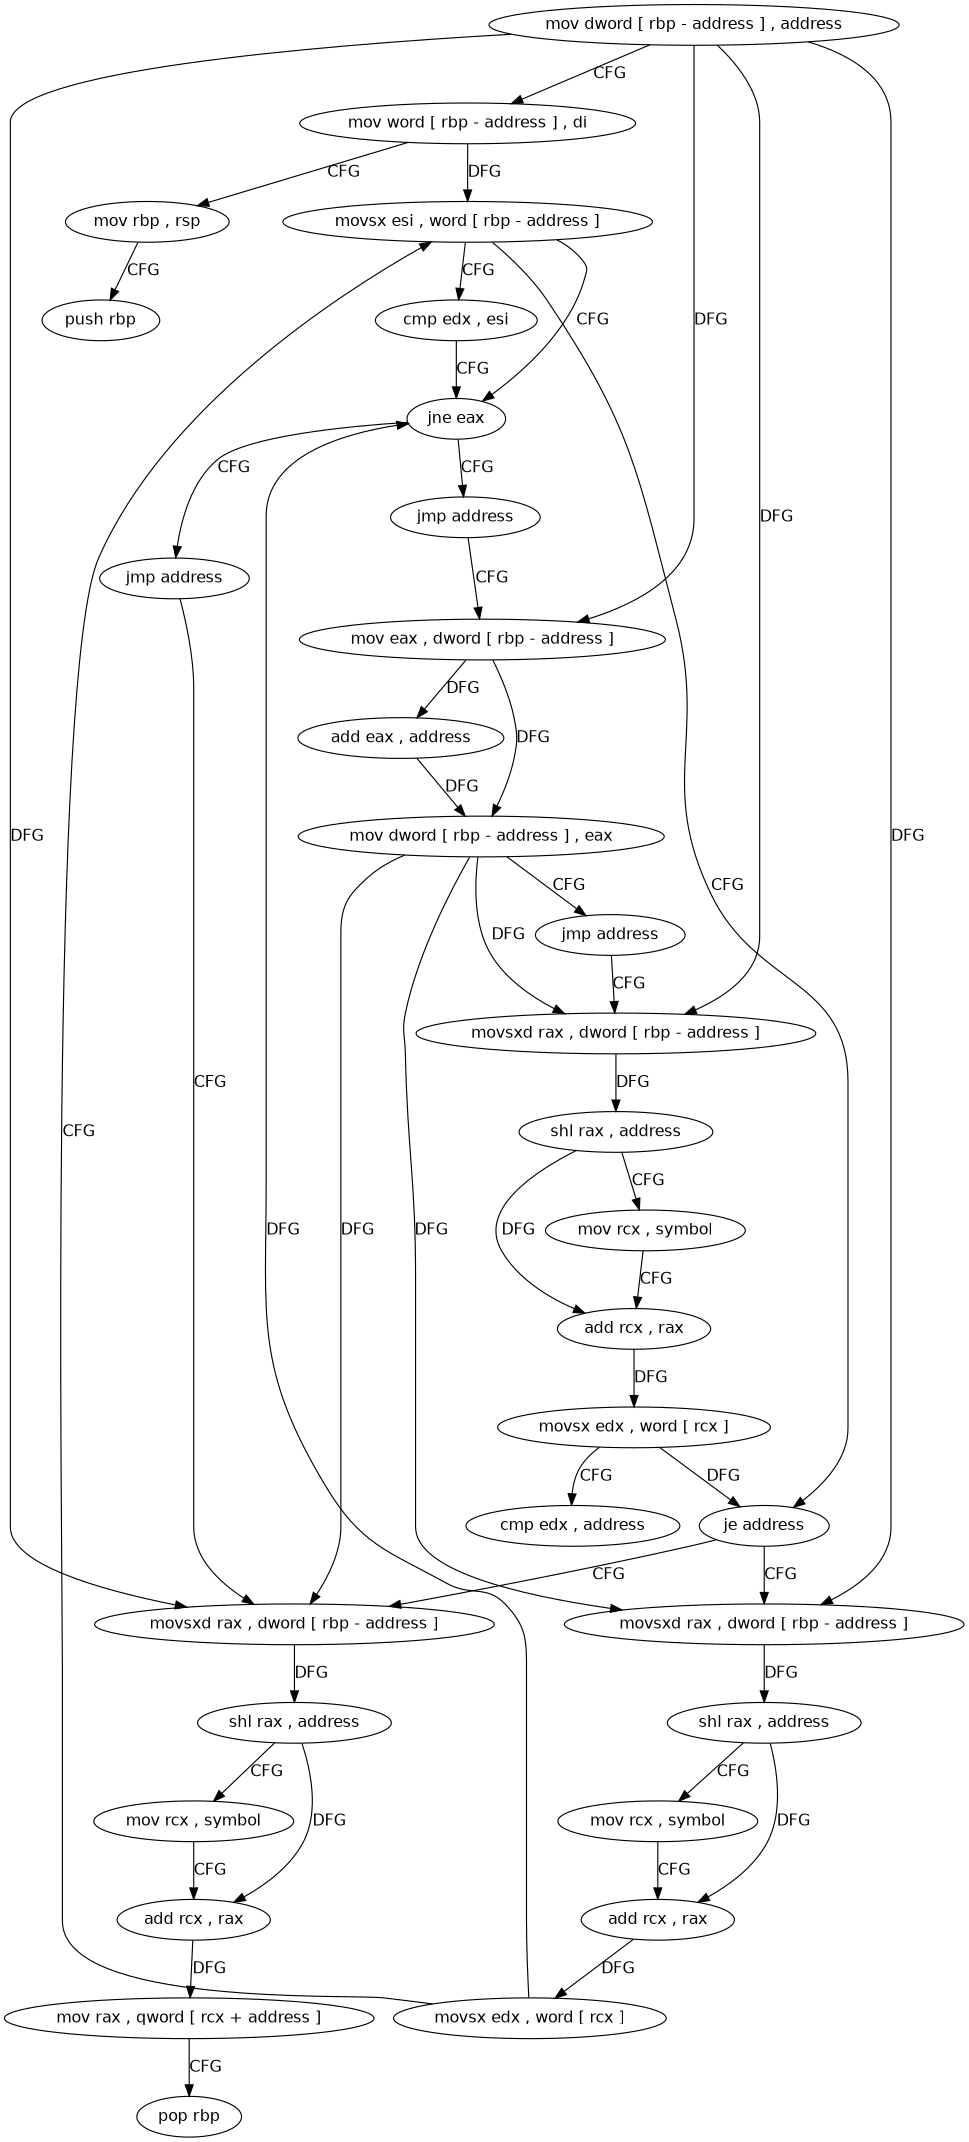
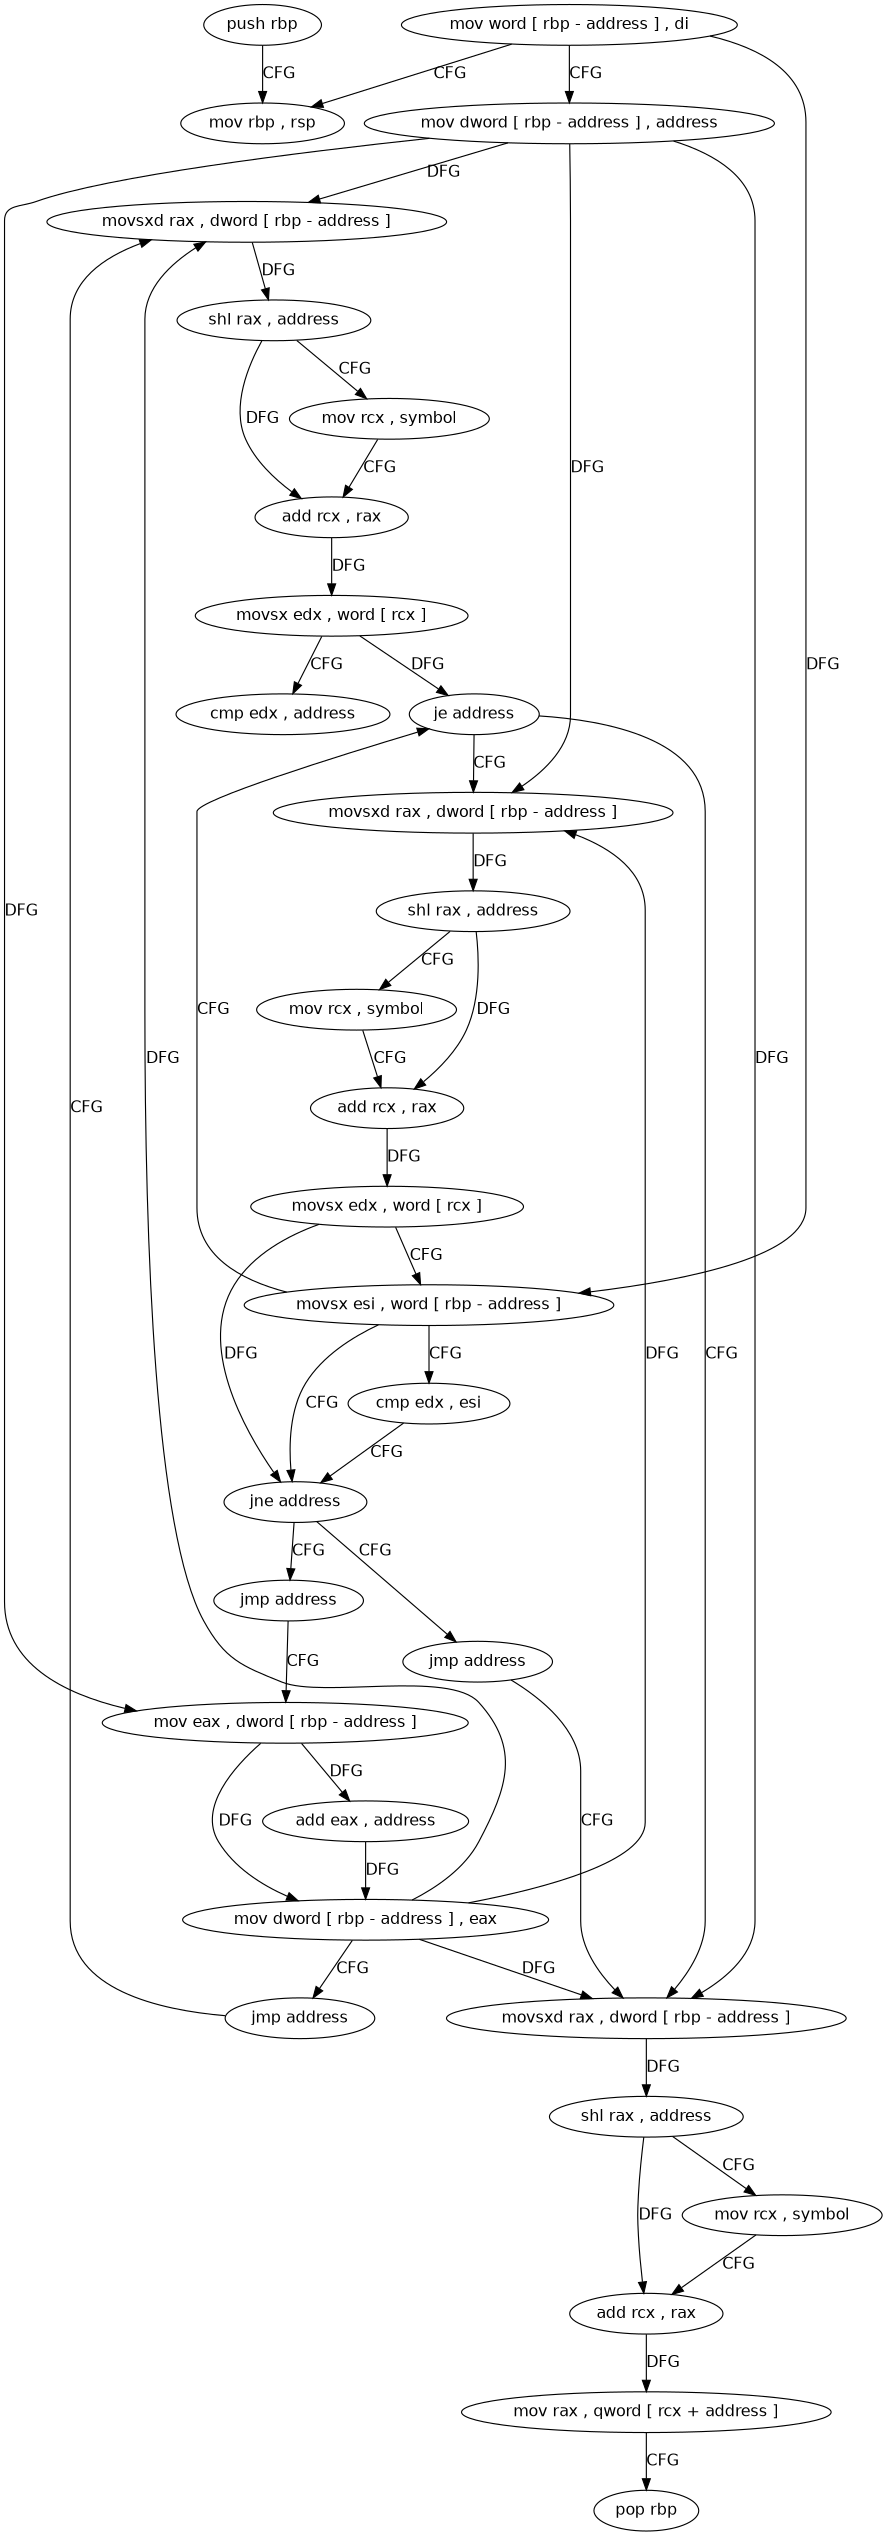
edge "mov dword [ rbp - address ] , address" -> "mov word [ rbp - address ] , di": reversed
edge "mov rbp , rsp" -> "push rbp": reversed
node "jne eax": label "jne eax" -> "jne address"
